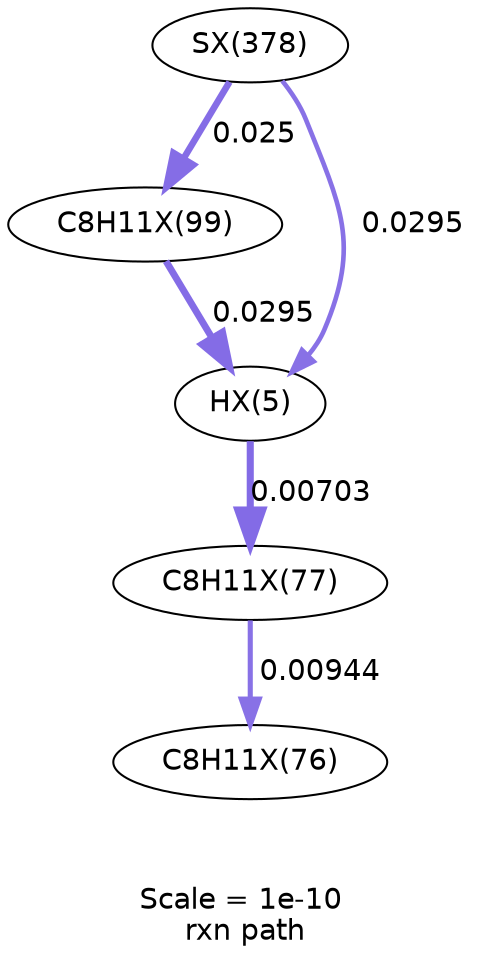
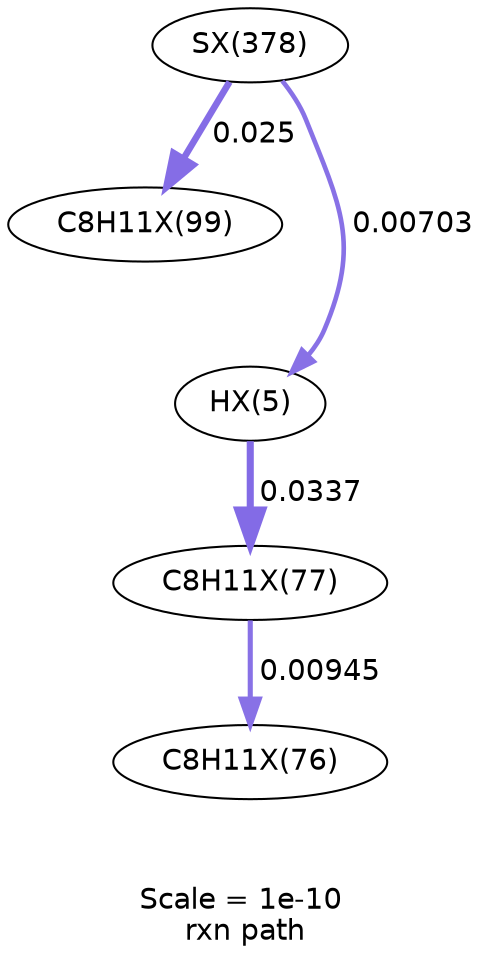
edge "SX(378)" -> "HX(5)": label " 0.0295" -> " 0.00703"
edge "C8H11X(99)" -> "HX(5)": removed, label "0.0295"
edge "HX(5)" -> "C8H11X(77)": label " 0.00703" -> " 0.0337"
edge "C8H11X(77)" -> "C8H11X(76)": label " 0.00944" -> " 0.00945"
